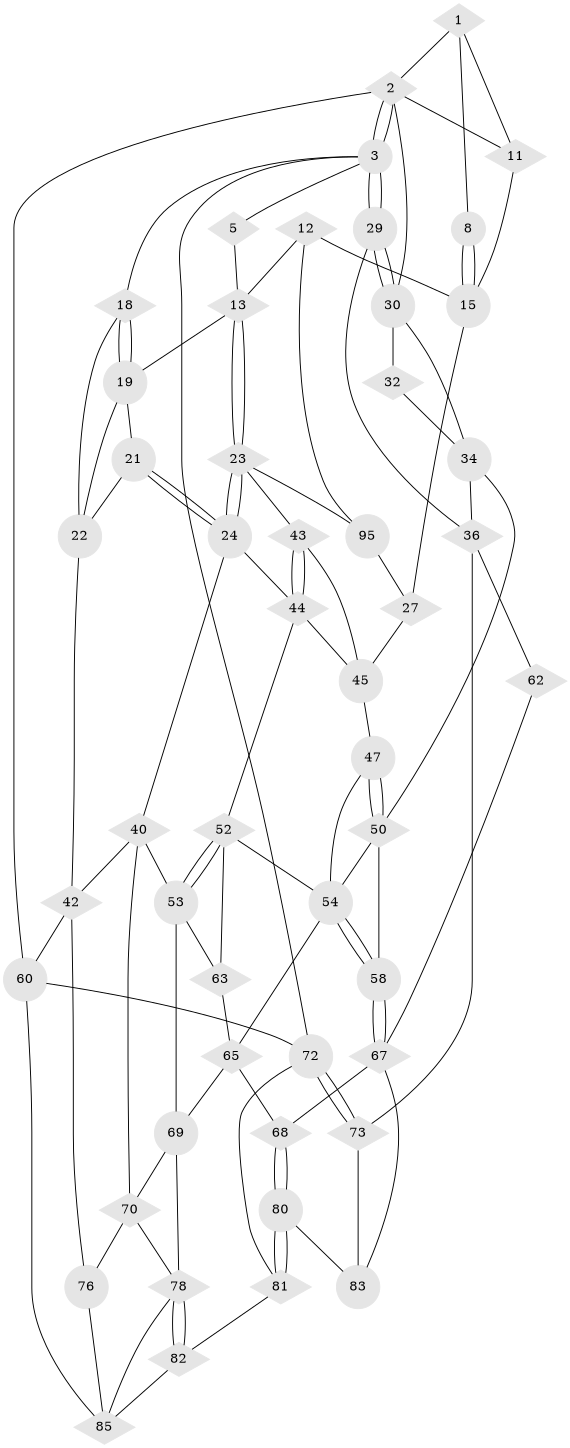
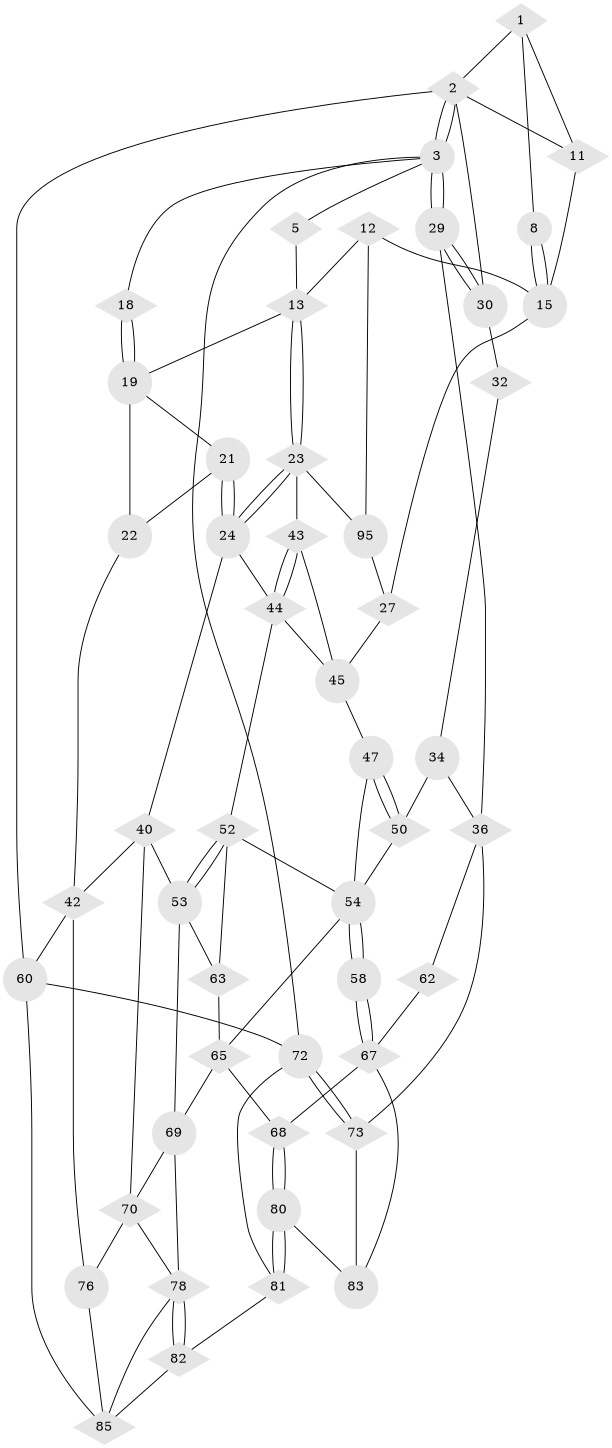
edge "30" -- "34": removed
edge "18" -- "22": removed
edge "50" -- "58": removed
